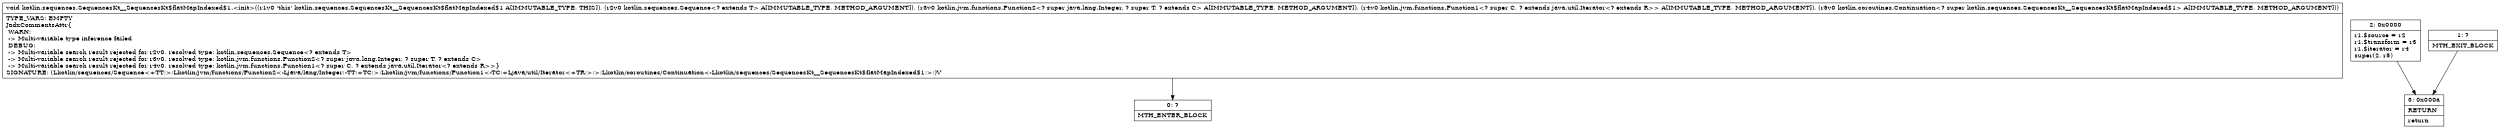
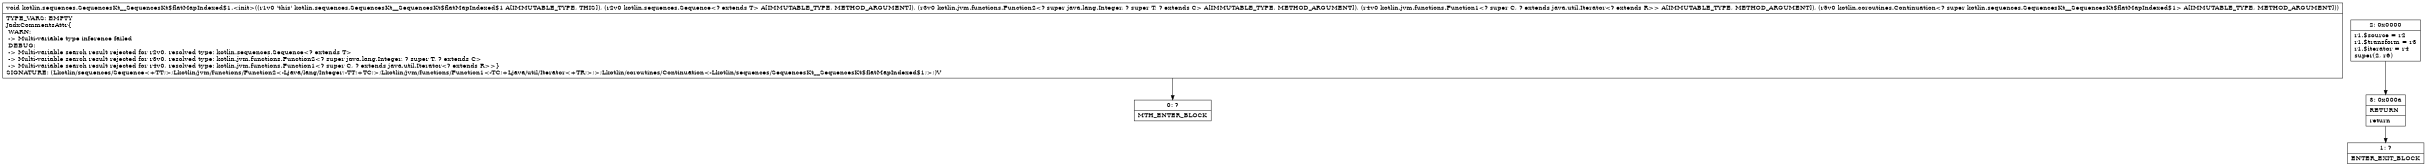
node "1: ?": text "MTH_EXIT_BLOCK" -> "ENTER_EXIT_BLOCK"
node "2: 0x0000": text "super(2, r5)" -> "super(2, r6)"
edge "1: ?" -> "3: 0x000a": reversed
